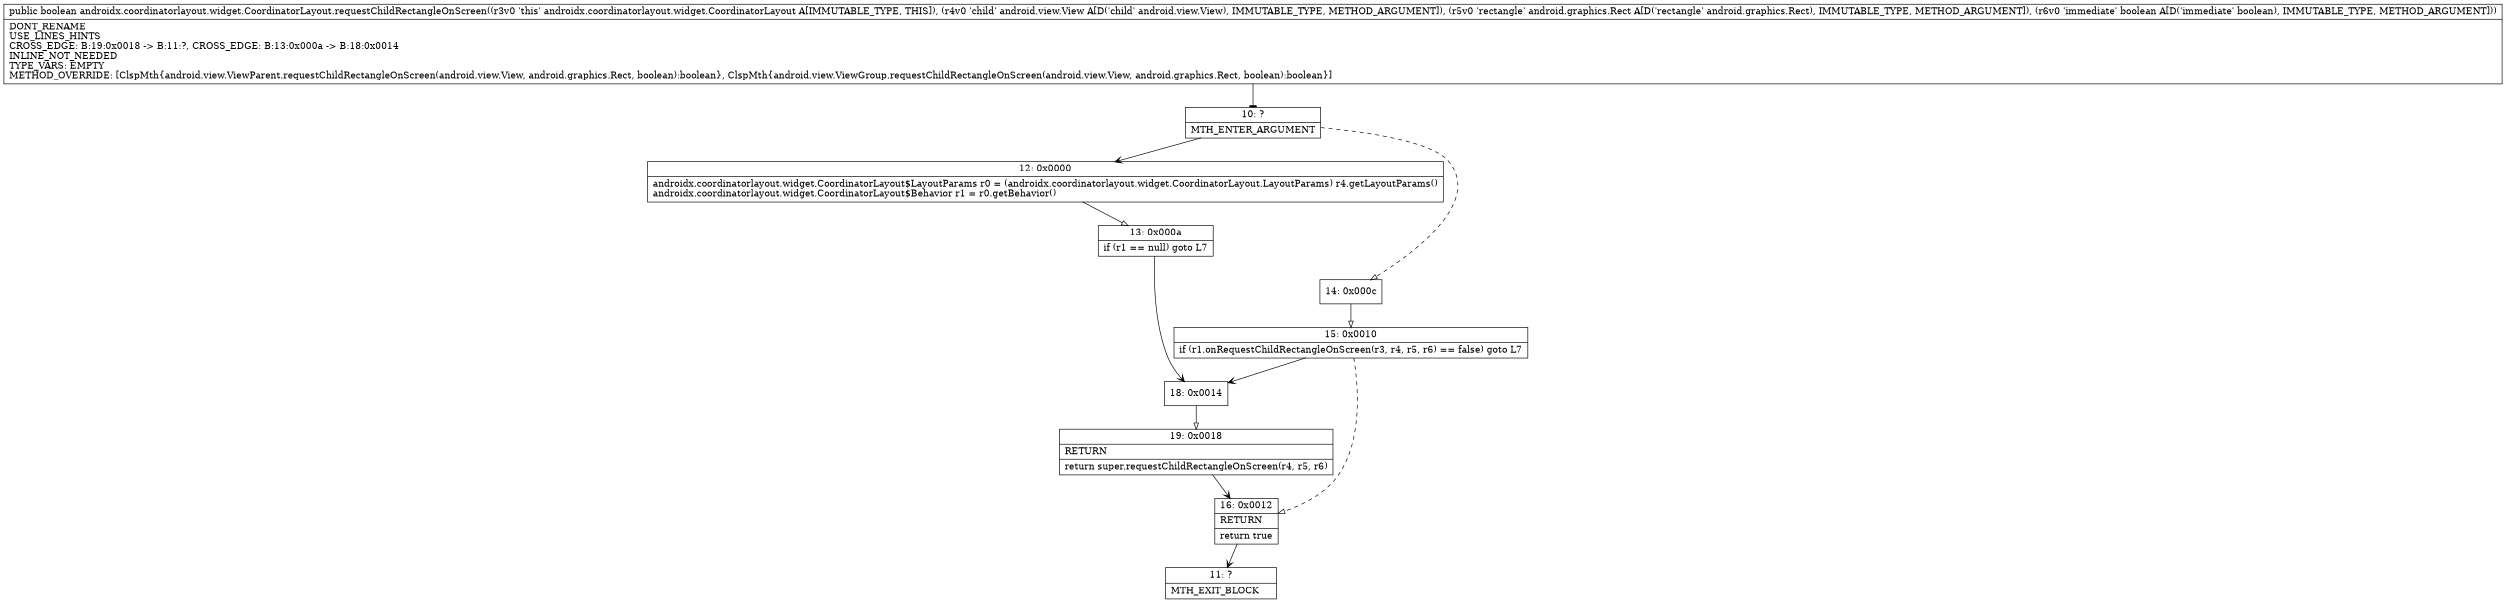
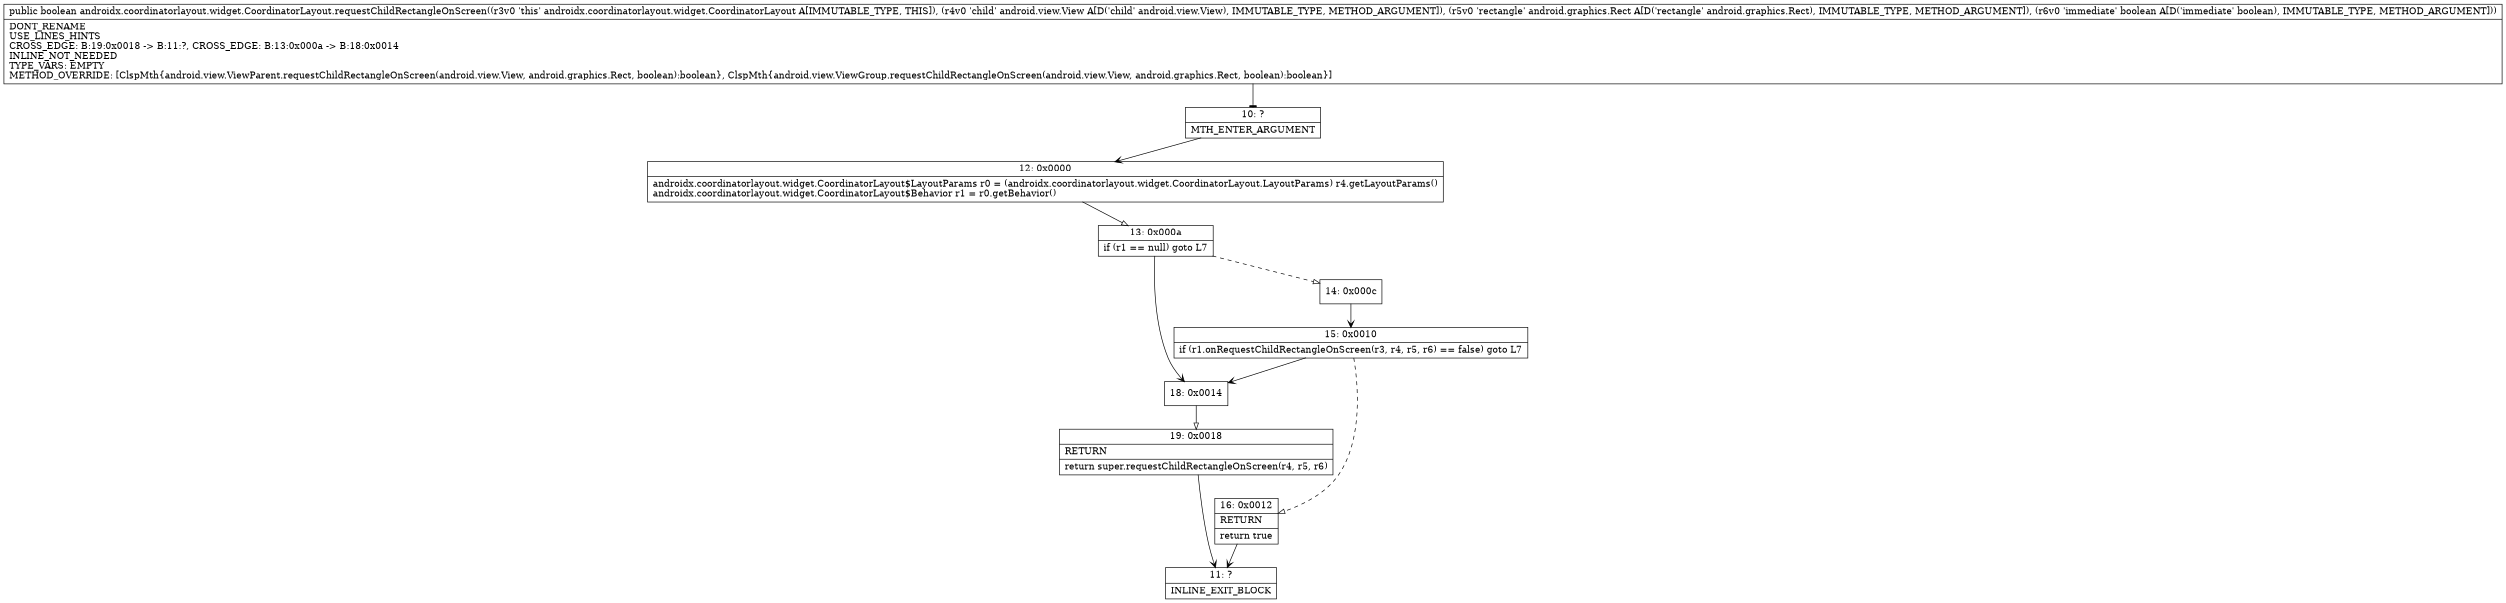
edge "10: ?" -> "14: 0x000c": now "13: 0x000a" -> "14: 0x000c"
edge "14: 0x000c" -> "15: 0x0010": arrowhead onormal -> vee
edge "19: 0x0018" -> "16: 0x0012": now "19: 0x0018" -> "11: ?"
node "11: ?": text "MTH_EXIT_BLOCK" -> "INLINE_EXIT_BLOCK"
